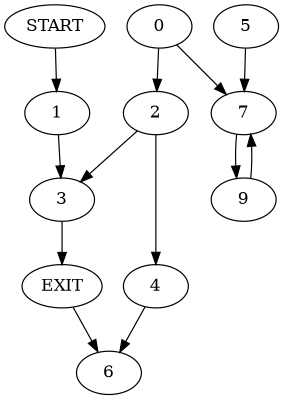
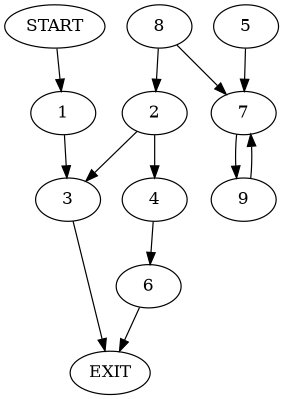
node "0": label "0" -> "8"
edge "EXIT" -> "6": reversed
